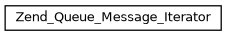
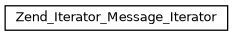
node "Zend_Queue_Message_Iterator": label "Zend_Queue_Message_Iterator" -> "Zend_Iterator_Message_Iterator"
